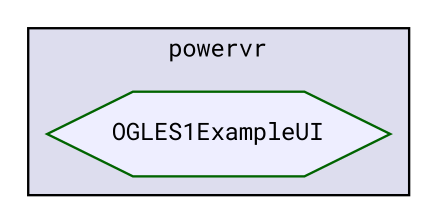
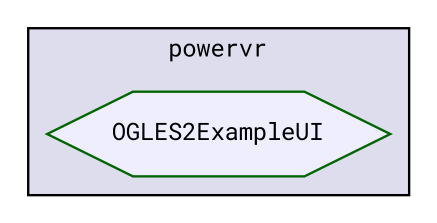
node "OGLES1ExampleUI": label "OGLES1ExampleUI" -> "OGLES2ExampleUI"
